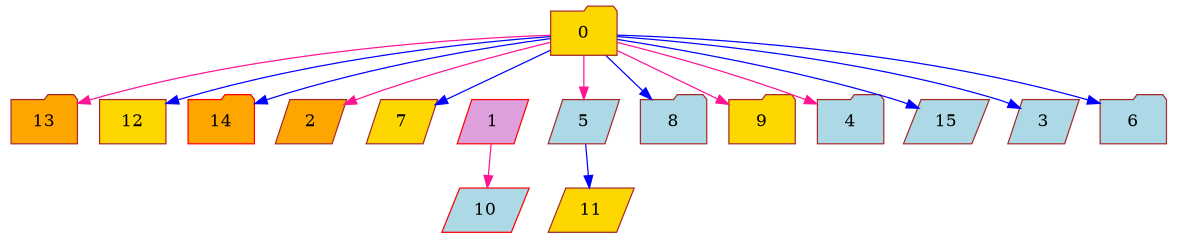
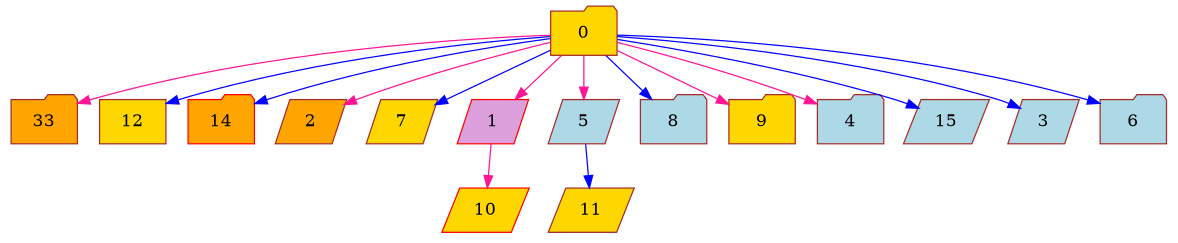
edge "0" -> "1": added
node "13": label "13" -> "33"
node "10": fillcolor lightblue -> gold
